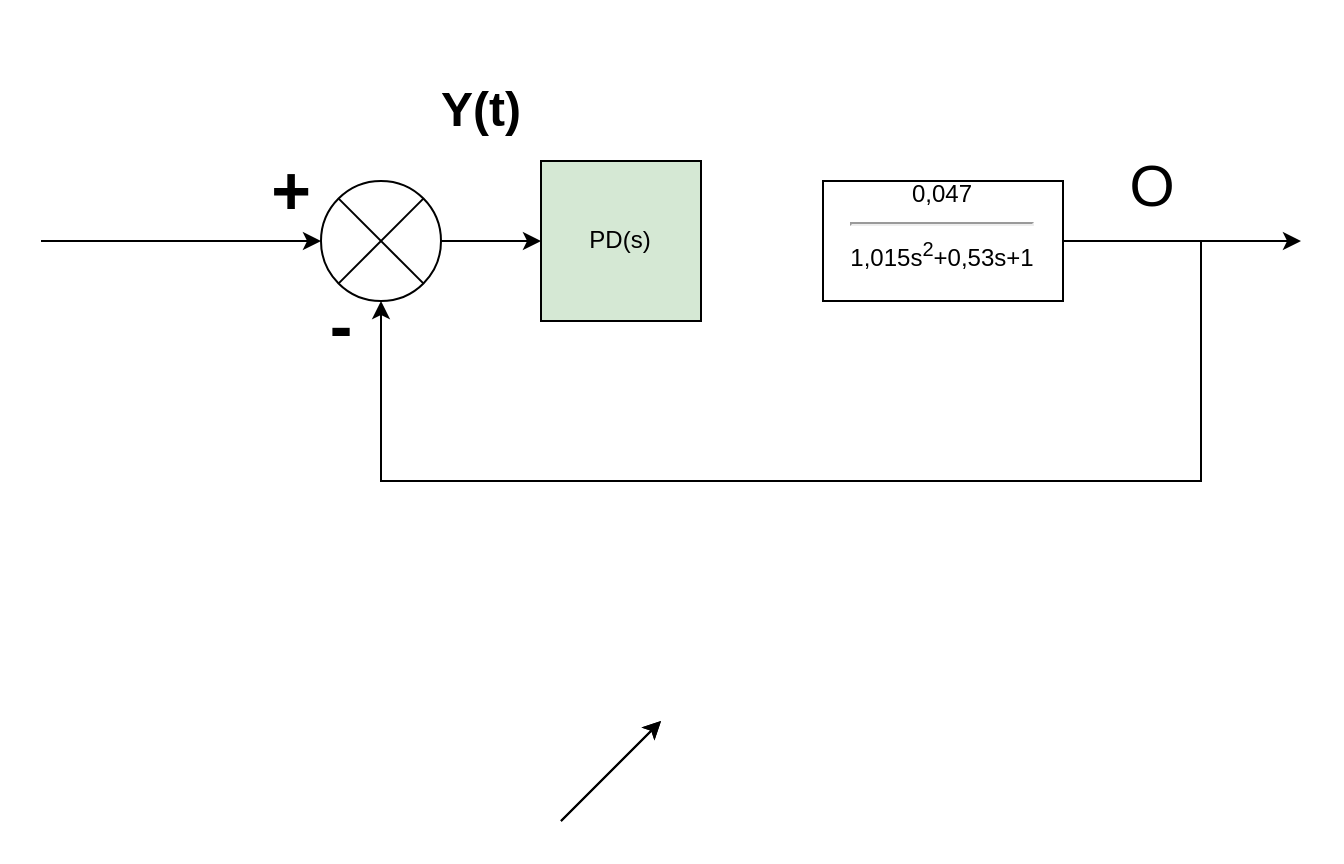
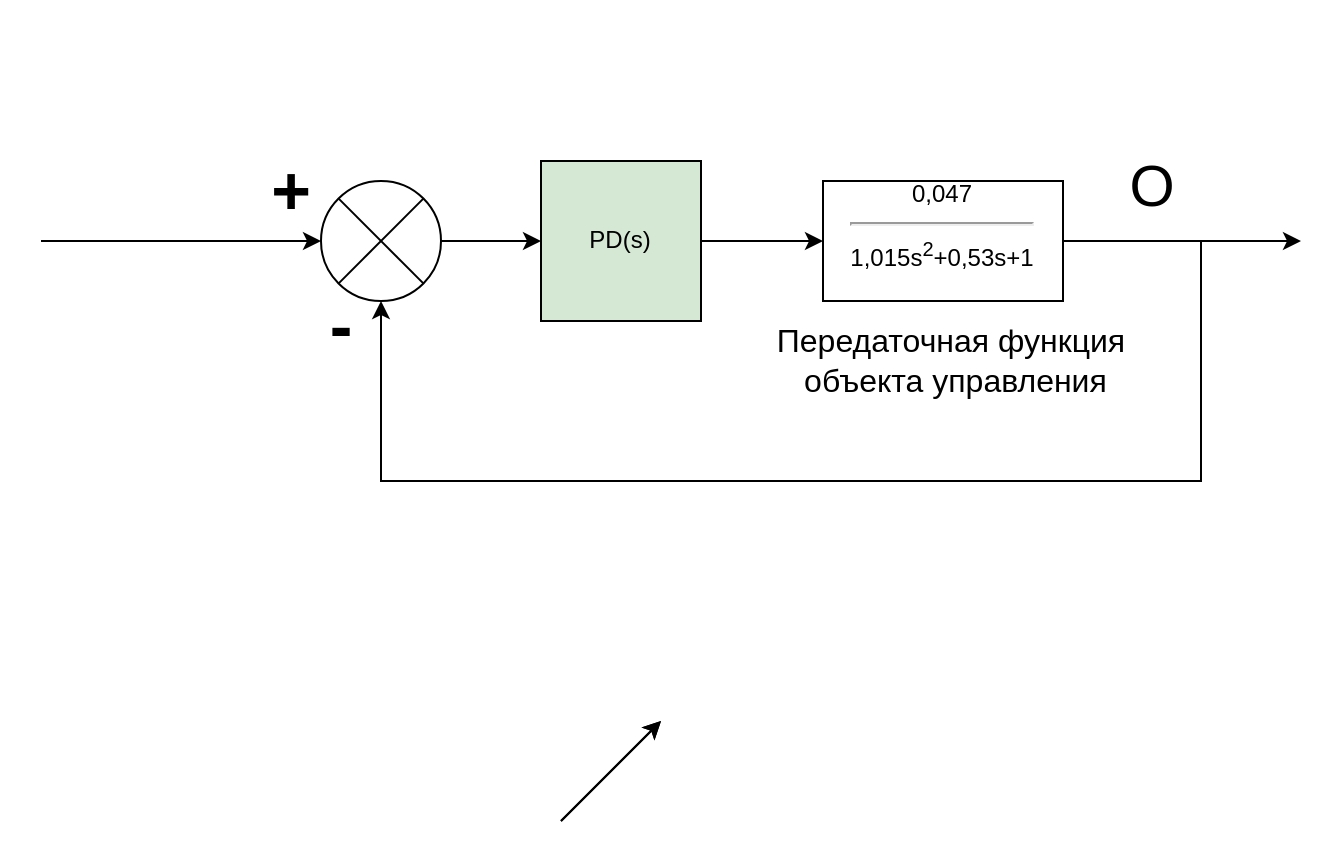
node "Y(t)": removed
edge "PD(s)" -> "0,047 1,015s2+0,53s+1": added
node "Передаточная функция объекта управления": added
